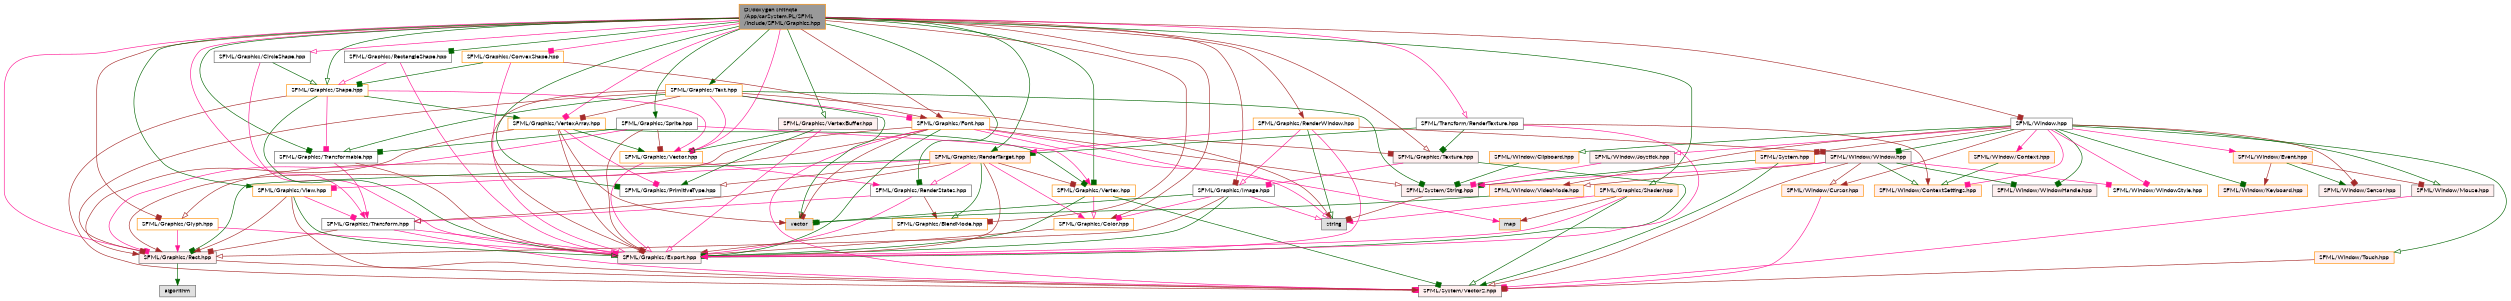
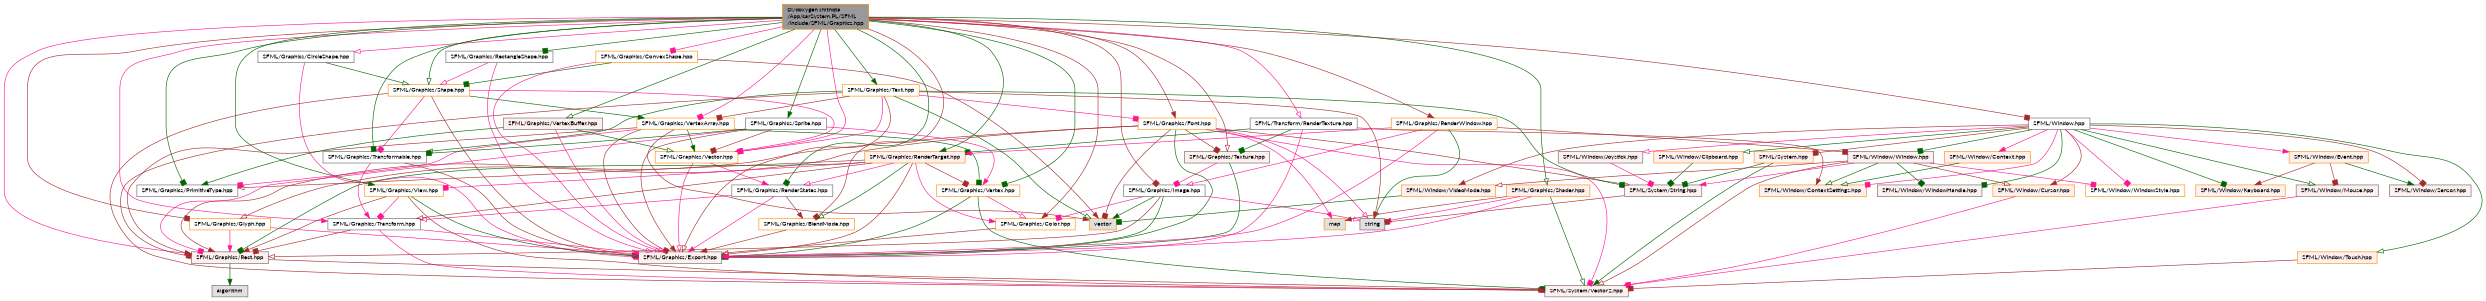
edge "SFML/Graphics/ConvexShape.hpp" -> "SFML/Graphics/Font.hpp": now "SFML/Graphics/ConvexShape.hpp" -> "vector"
edge "SFML/Graphics/Shape.hpp" -> "SFML/Graphics/Export.hpp": color darkgreen -> brown
